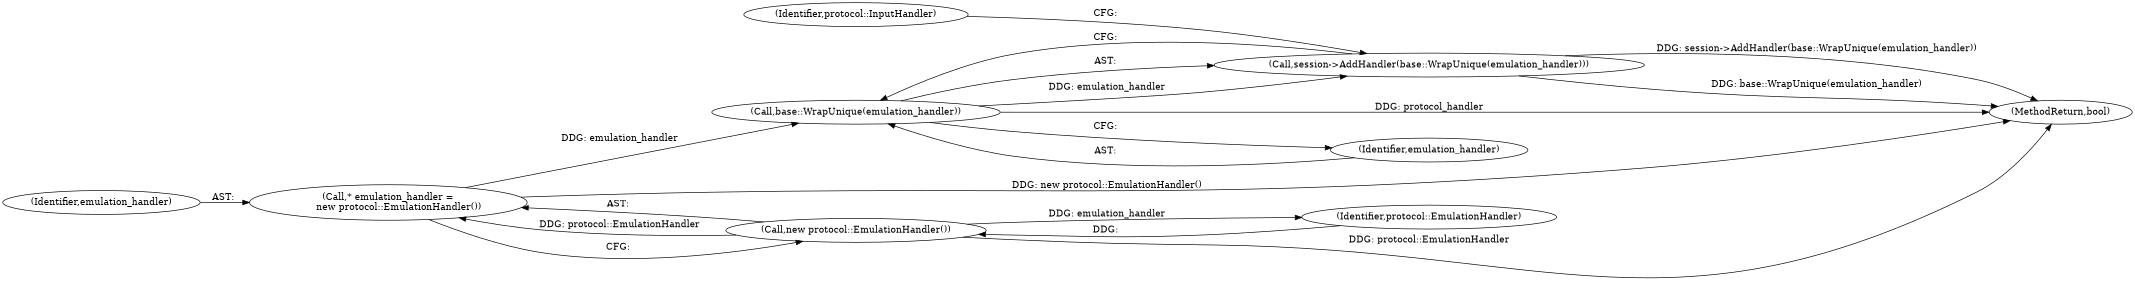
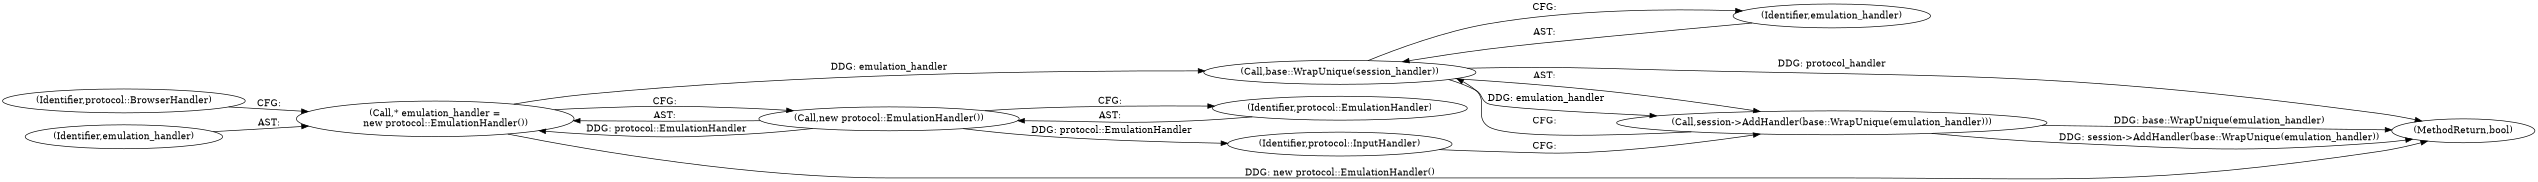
node "(Identifier,protocol::BrowserHandler)": added
node "(Call,base::WrapUnique(emulation_handler))": label "(Call,base::WrapUnique(emulation_handler))" -> "(Call,base::WrapUnique(session_handler))"
edge "(Call,new protocol::EmulationHandler())" -> "(Identifier,protocol::EmulationHandler)": label "DDG: emulation_handler" -> "CFG: "
edge "(Identifier,protocol::EmulationHandler)" -> "(Call,new protocol::EmulationHandler())": label "DDG: " -> "AST: "
edge "(Call,new protocol::EmulationHandler())" -> "(MethodReturn,bool)": now "(Call,new protocol::EmulationHandler())" -> "(Identifier,protocol::InputHandler)"
